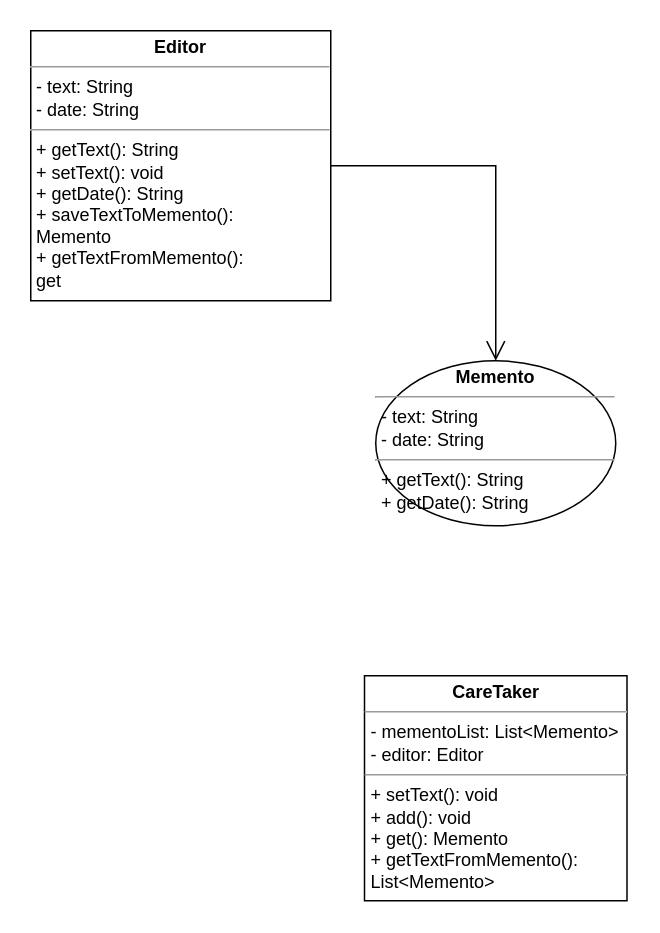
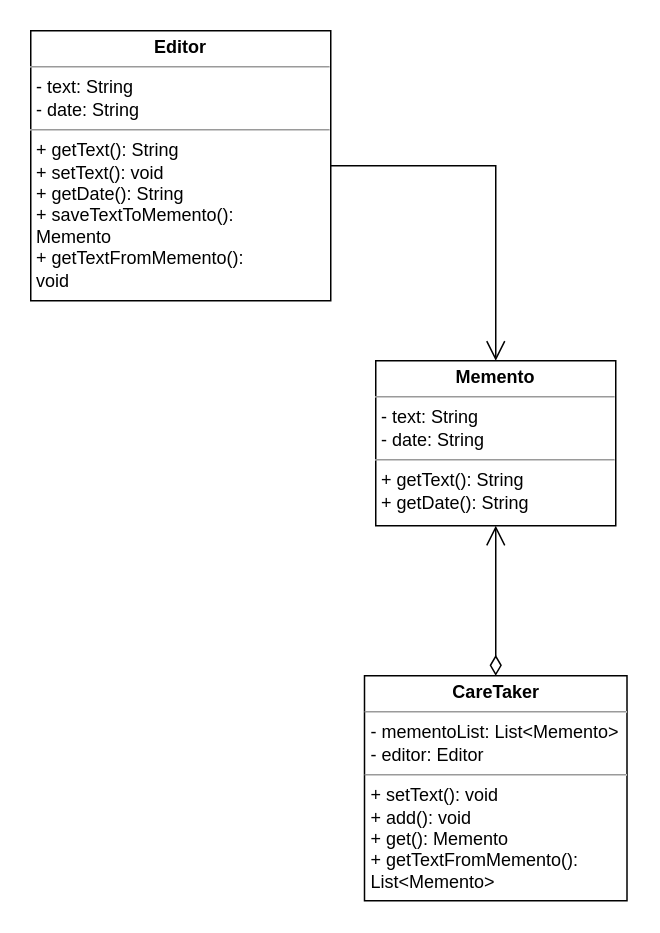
node "Editor - text: String - date: String + getText(): String + setText(): void + getDate(): String + saveTextToMemento(): Memento + getTextFromMemento(): get": label "Editor - text: String - date: String + getText(): String + setText(): void + getDate(): String + saveTextToMemento(): Memento + getTextFromMemento(): get" -> "Editor - text: String - date: String + getText(): String + setText(): void + getDate(): String + saveTextToMemento(): Memento + getTextFromMemento(): void"
node "Memento - text: String - date: String + getText(): String + getDate(): String": shape ellipse -> rectangle
edge "Memento - text: String - date: String + getText(): String + getDate(): String" -- "CareTaker - mementoList: List<Memento> - editor: Editor + setText(): void + add(): void + get(): Memento + getTextFromMemento(): List<Memento>": added
